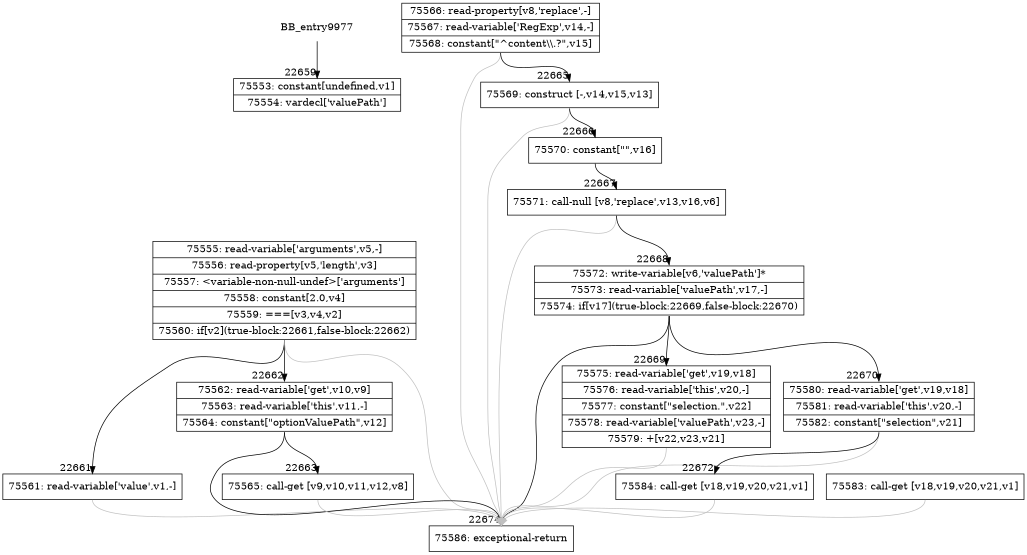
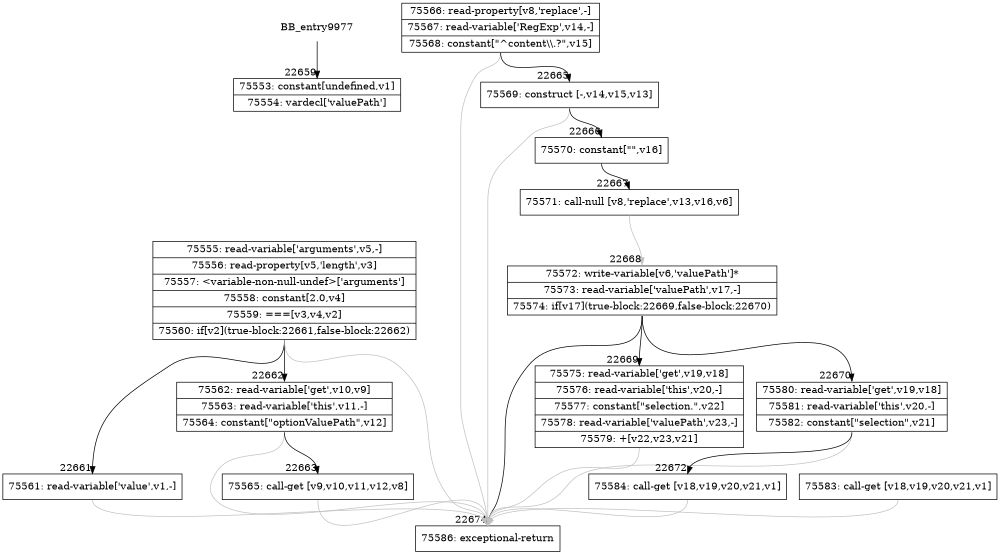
edge "75571: call-null [v8,'replace',v13,v16,v6]" -> "75572: write-variable[v6,'valuePath']*": color black -> gray
edge "75571: call-null [v8,'replace',v13,v16,v6]" -> "75586: exceptional-return": removed
edge "75562: read-variable['get',v10,v9]" -> "75586: exceptional-return": color black -> gray
